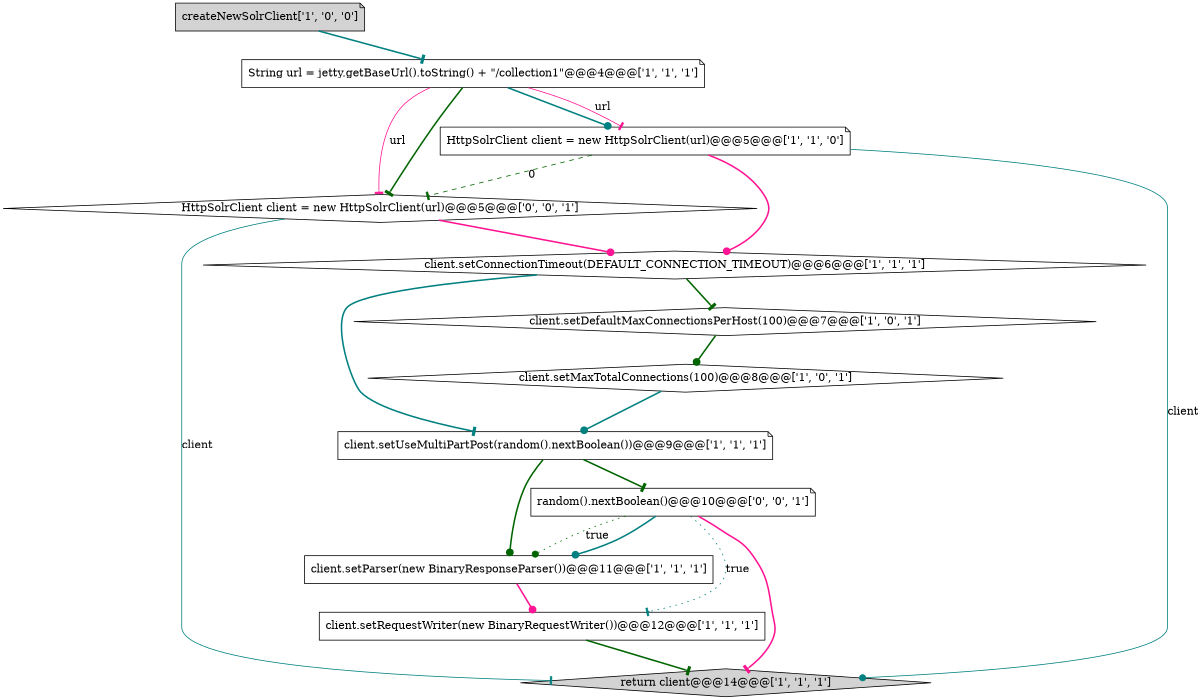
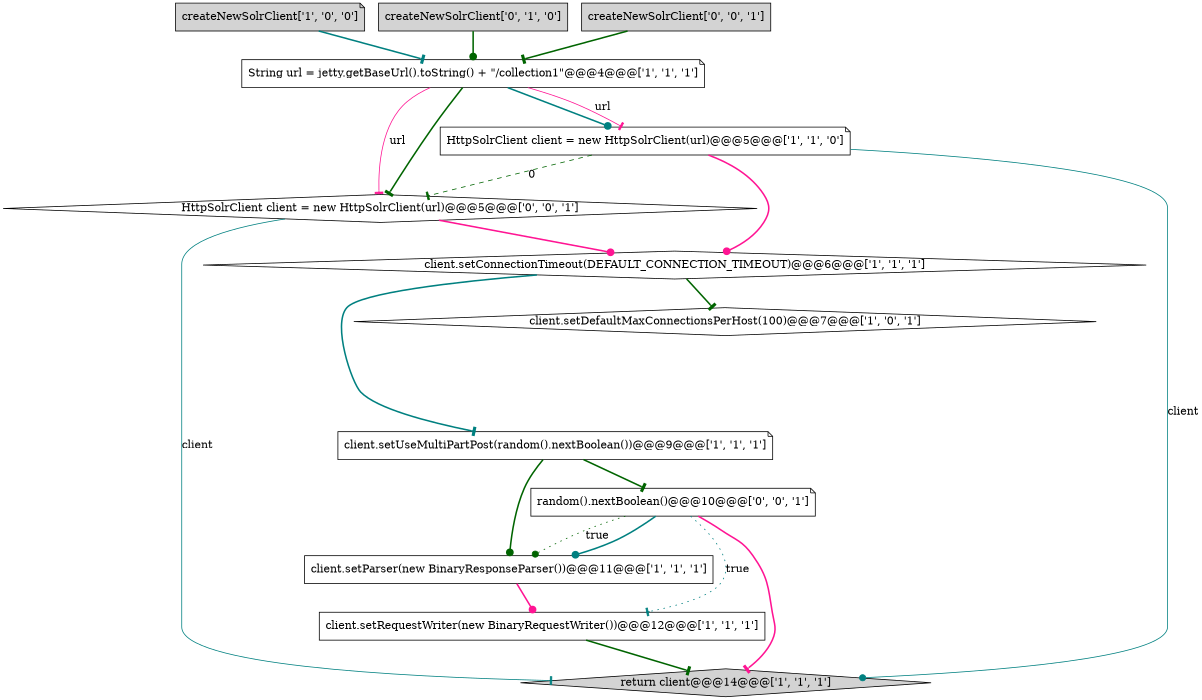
node "createNewSolrClient['0', '1', '0']": added
node "createNewSolrClient['0', '0', '1']": added
node "client.setMaxTotalConnections(100)@@@8@@@['1', '0', '1']": removed
